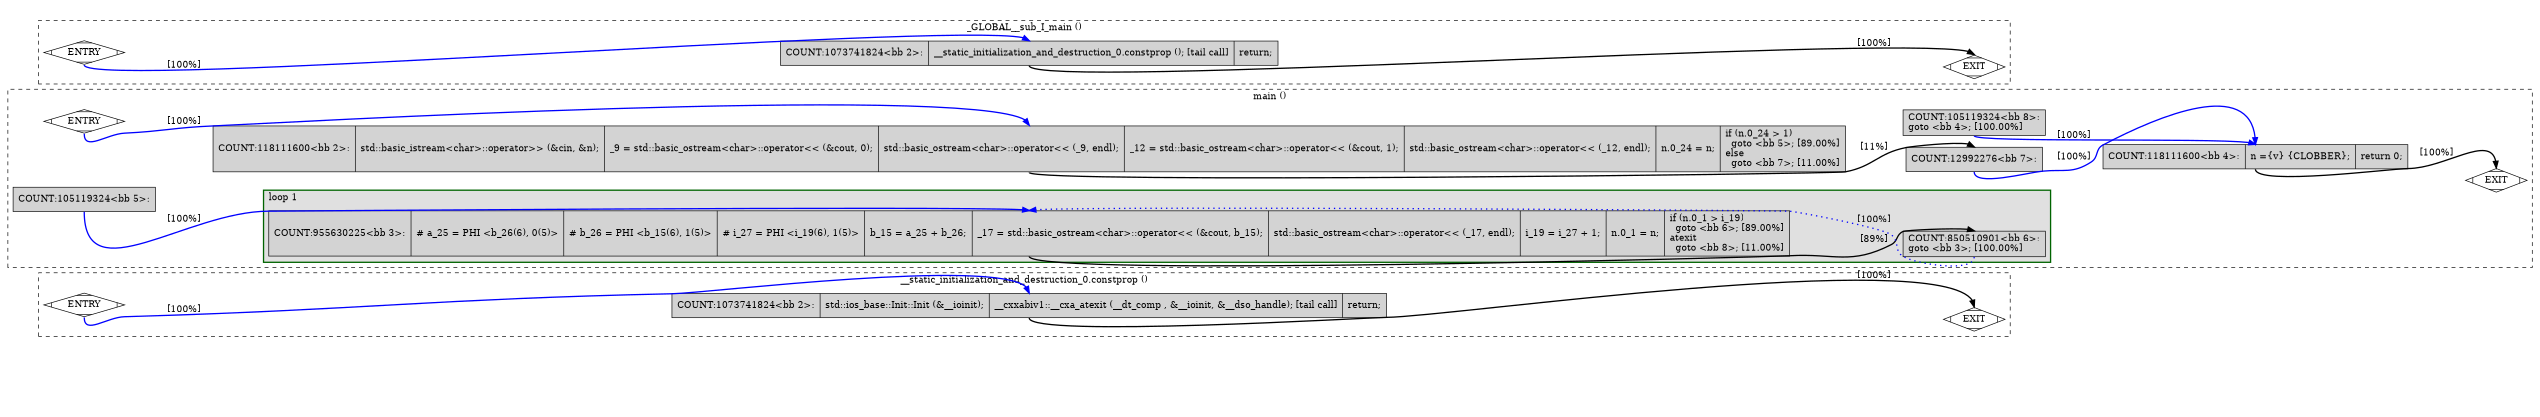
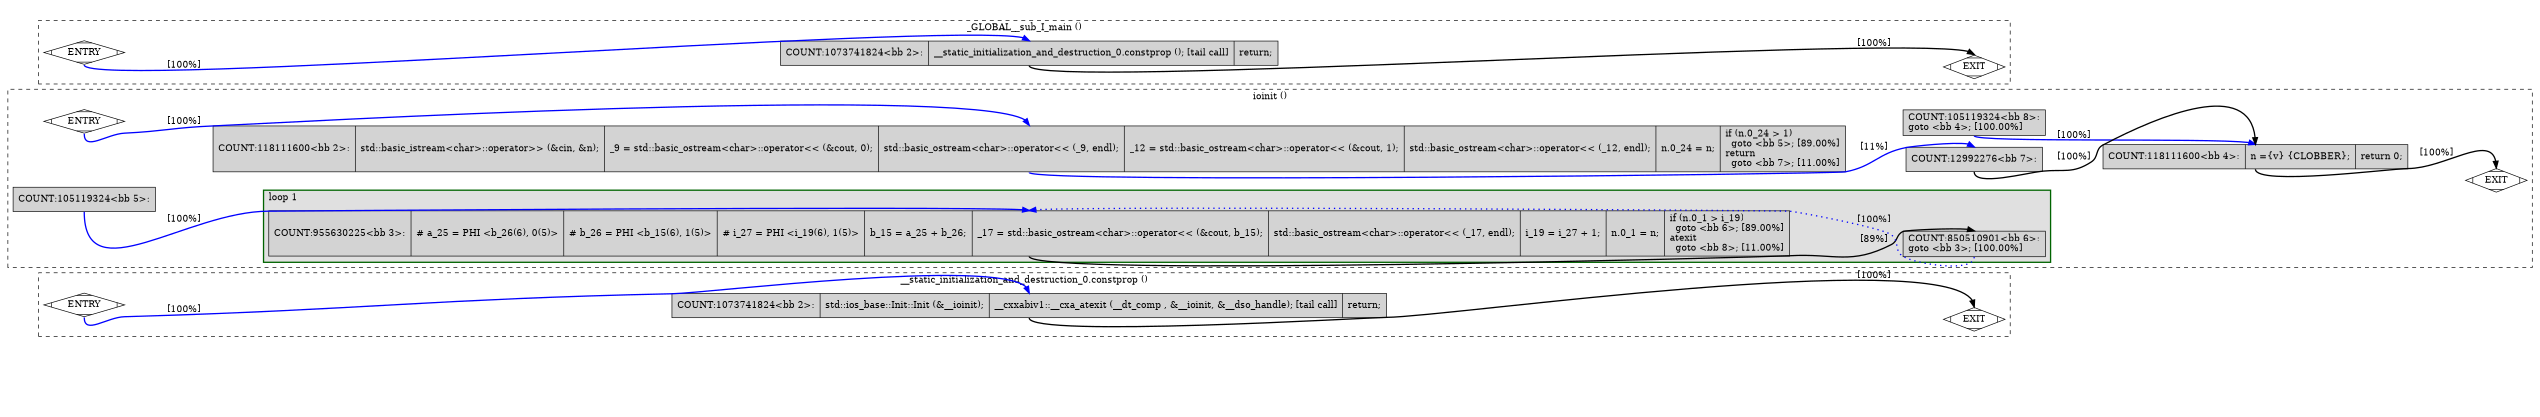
cluster "main ()": label "main ()" -> "ioinit ()"
edge "COUNT:12992276<bb 7>:" -> "COUNT:118111600<bb 4>:": color blue -> black
node "COUNT:118111600<bb 2>:": text "else" -> "return"
edge "COUNT:118111600<bb 2>:" -> "COUNT:12992276<bb 7>:": color black -> blue
